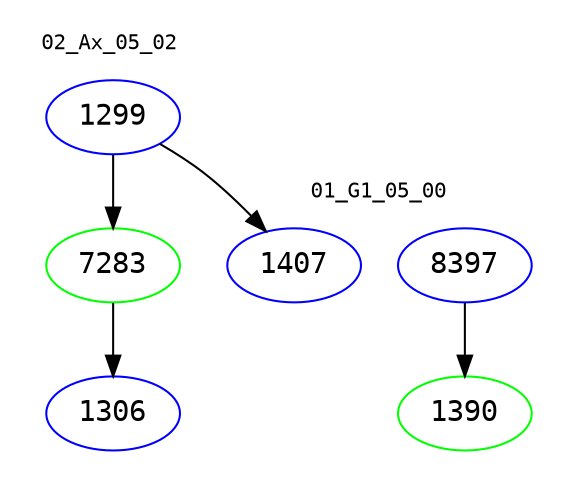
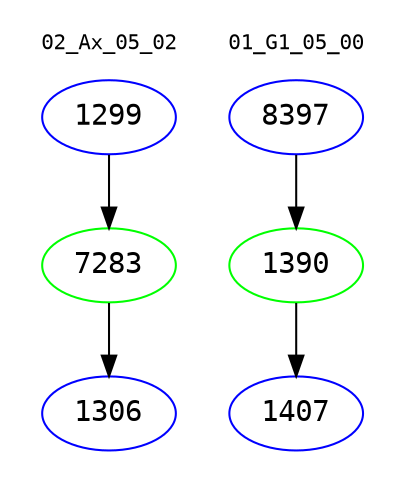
edge "1299" -> "1407": now "1390" -> "1407"
